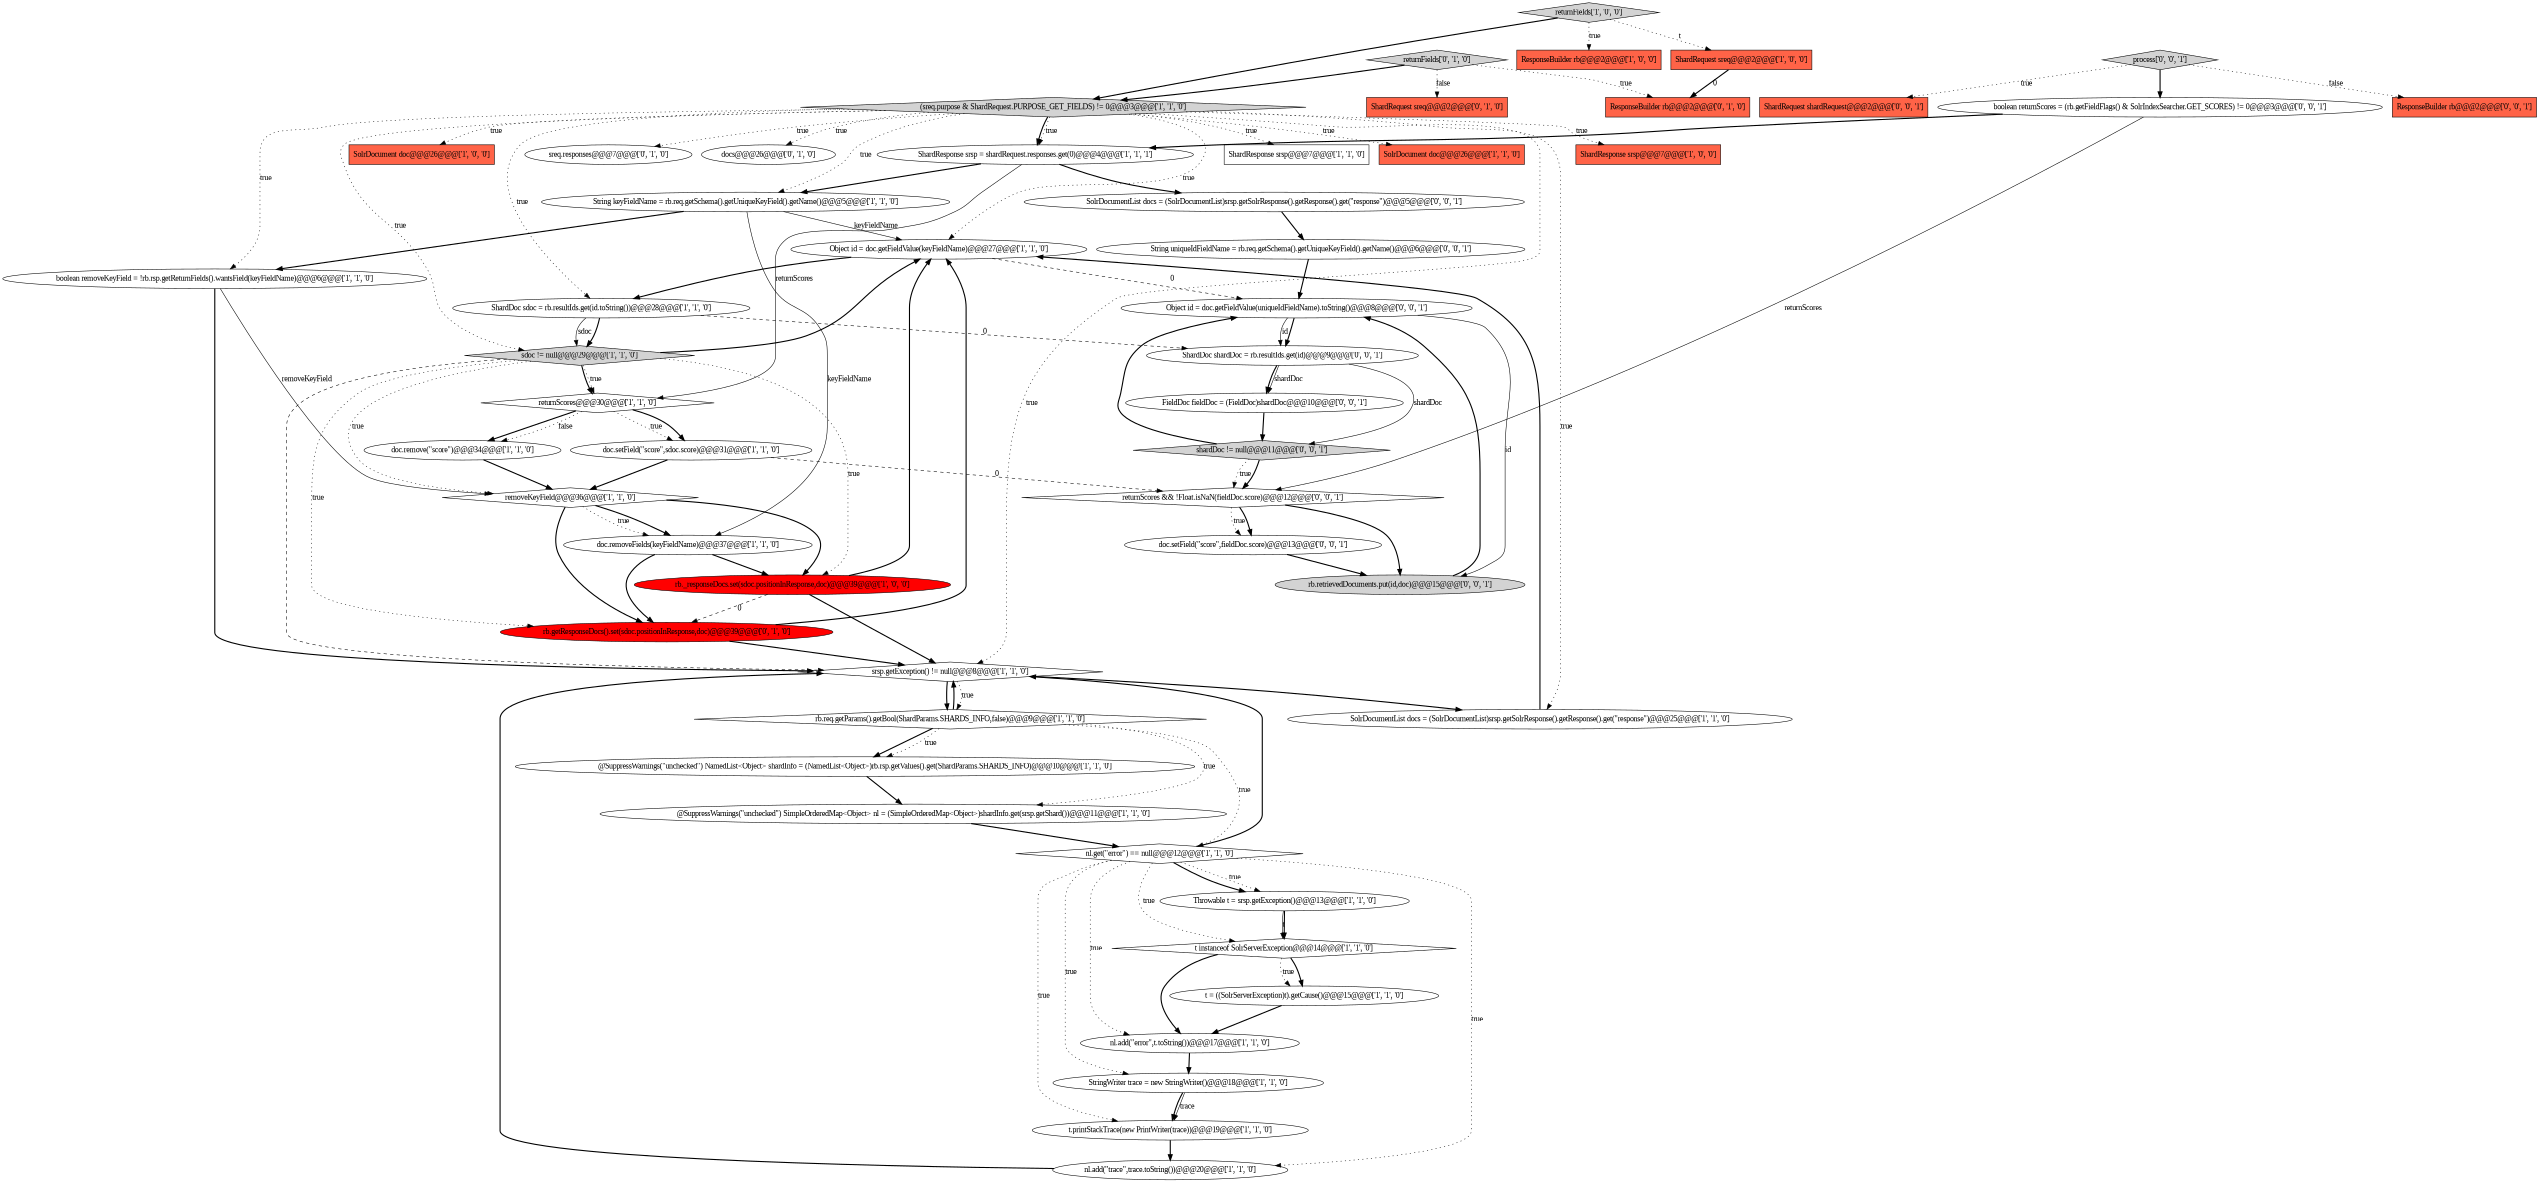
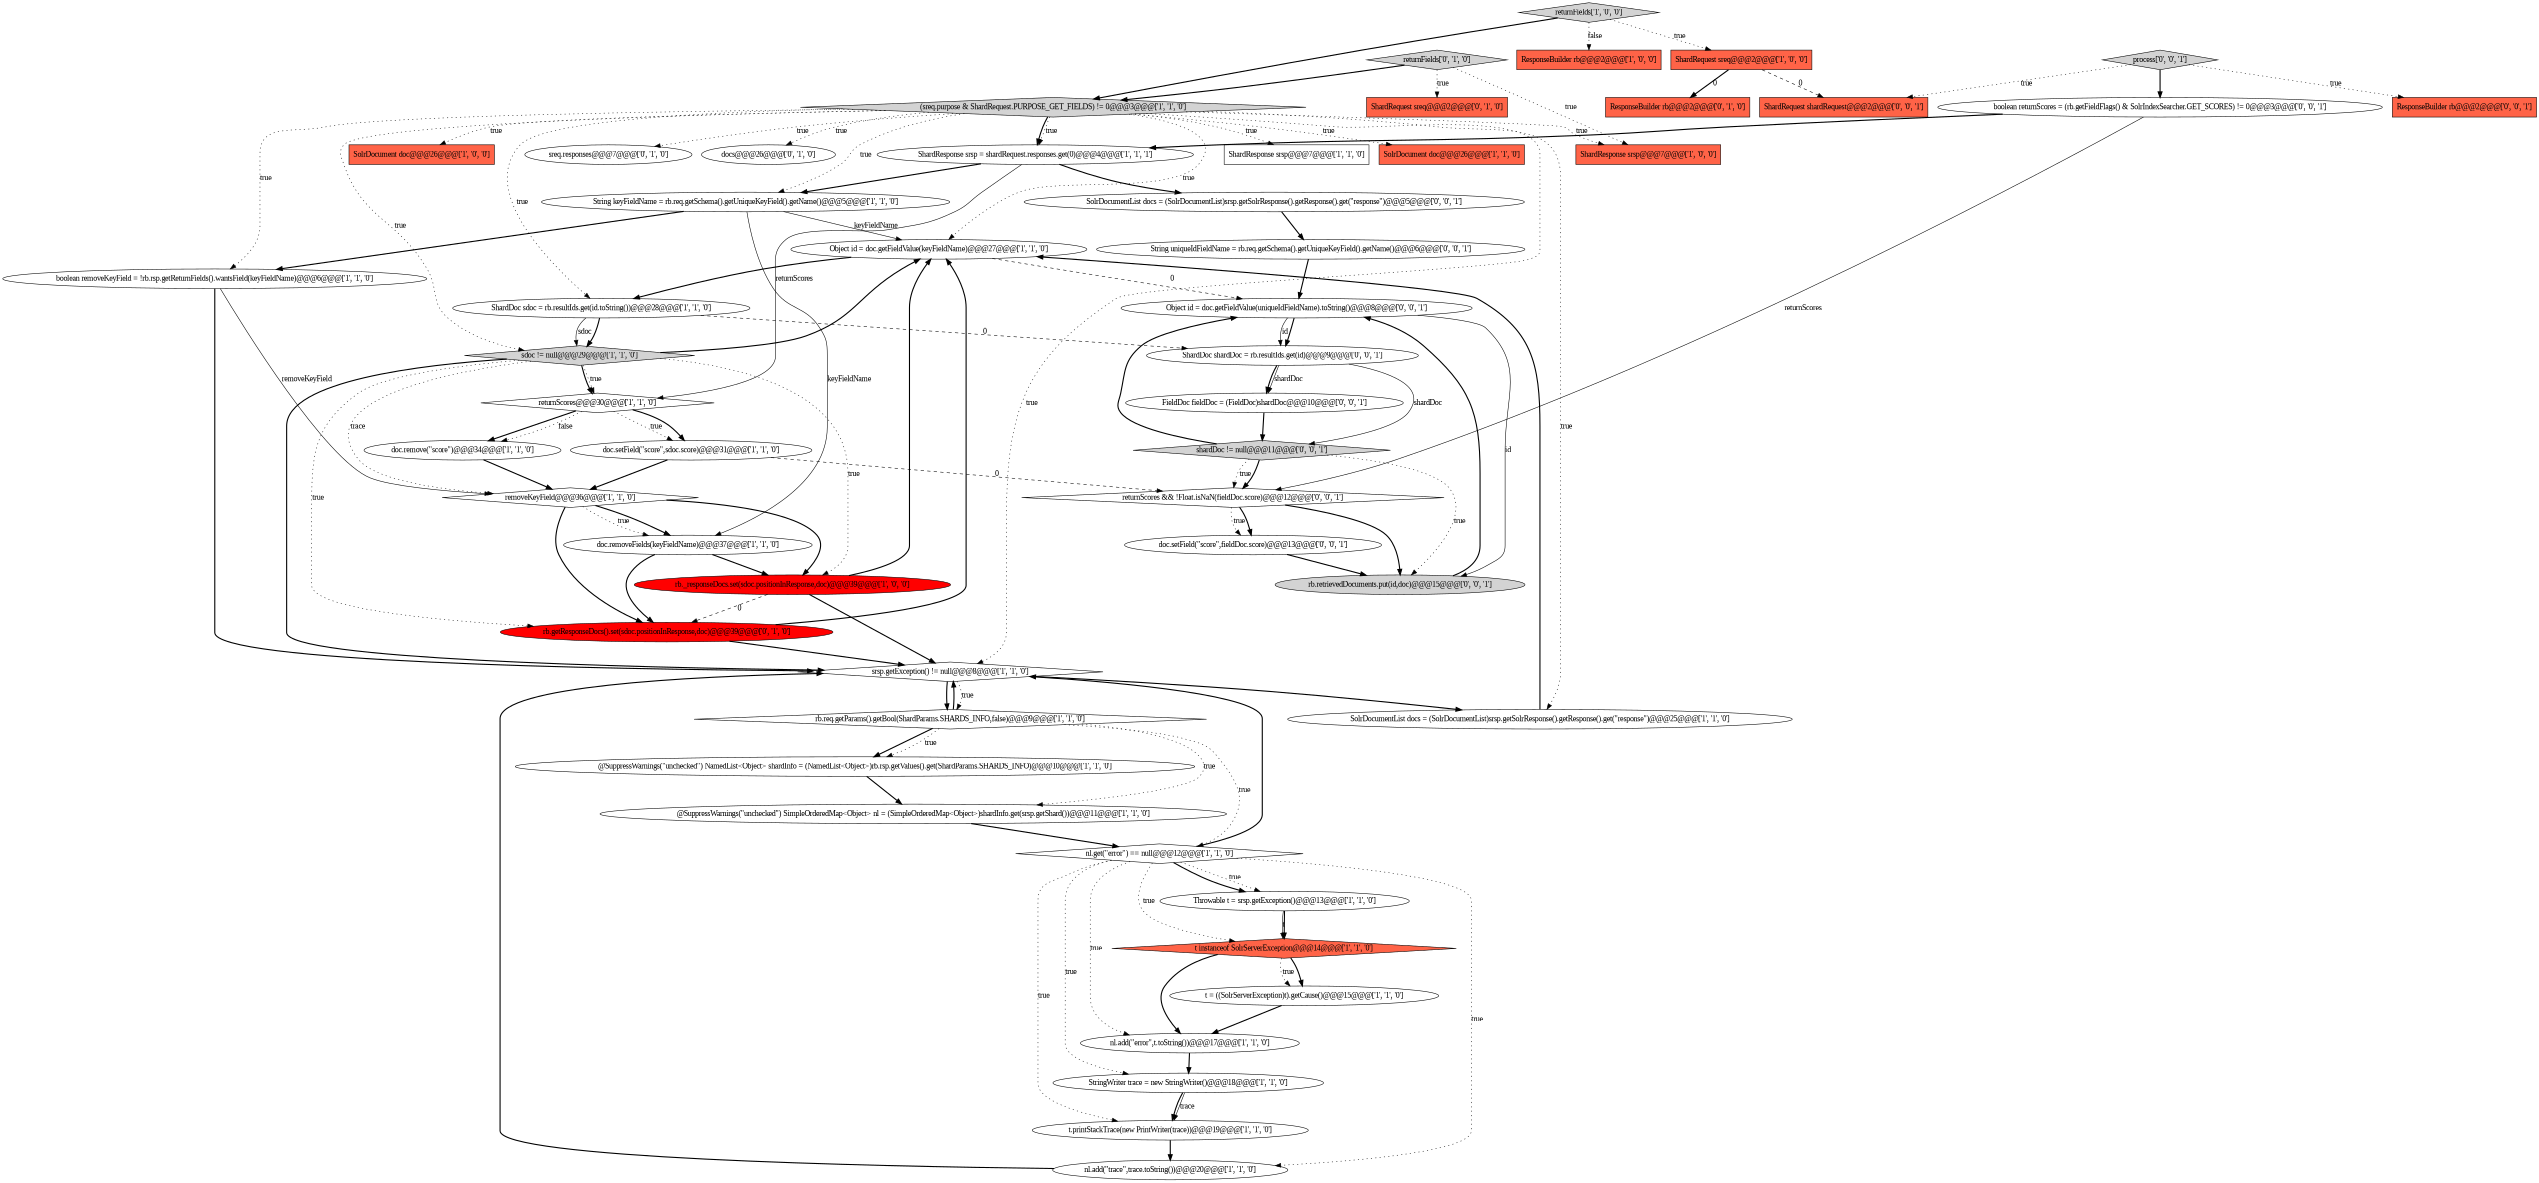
edge "returnFields['1', '0', '0']" -> "ResponseBuilder rb@@@2@@@['1', '0', '0']": label "true" -> "false"
edge "returnFields['1', '0', '0']" -> "ShardRequest sreq@@@2@@@['1', '0', '0']": label "t" -> "true"
edge "returnFields['0', '1', '0']" -> "ResponseBuilder rb@@@2@@@['0', '1', '0']": now "returnFields['0', '1', '0']" -> "ShardResponse srsp@@@7@@@['1', '0', '0']"
edge "ShardRequest sreq@@@2@@@['1', '0', '0']" -> "ShardRequest shardRequest@@@2@@@['0', '0', '1']": added, label "0"
edge "returnFields['0', '1', '0']" -> "ShardRequest sreq@@@2@@@['0', '1', '0']": label "false" -> "true"
edge "process['0', '0', '1']" -> "ResponseBuilder rb@@@2@@@['0', '0', '1']": label "false" -> "true"
edge "sdoc != null@@@29@@@['1', '1', '0']" -> "removeKeyField@@@36@@@['1', '1', '0']": label "true" -> "trace"
edge "shardDoc != null@@@11@@@['0', '0', '1']" -> "rb.retrievedDocuments.put(id,doc)@@@15@@@['0', '0', '1']": added, label "true"
edge "sdoc != null@@@29@@@['1', '1', '0']" -> "srsp.getException() != null@@@8@@@['1', '1', '0']": style dashed -> bold
node "t instanceof SolrServerException@@@14@@@['1', '1', '0']": fillcolor white -> tomato
